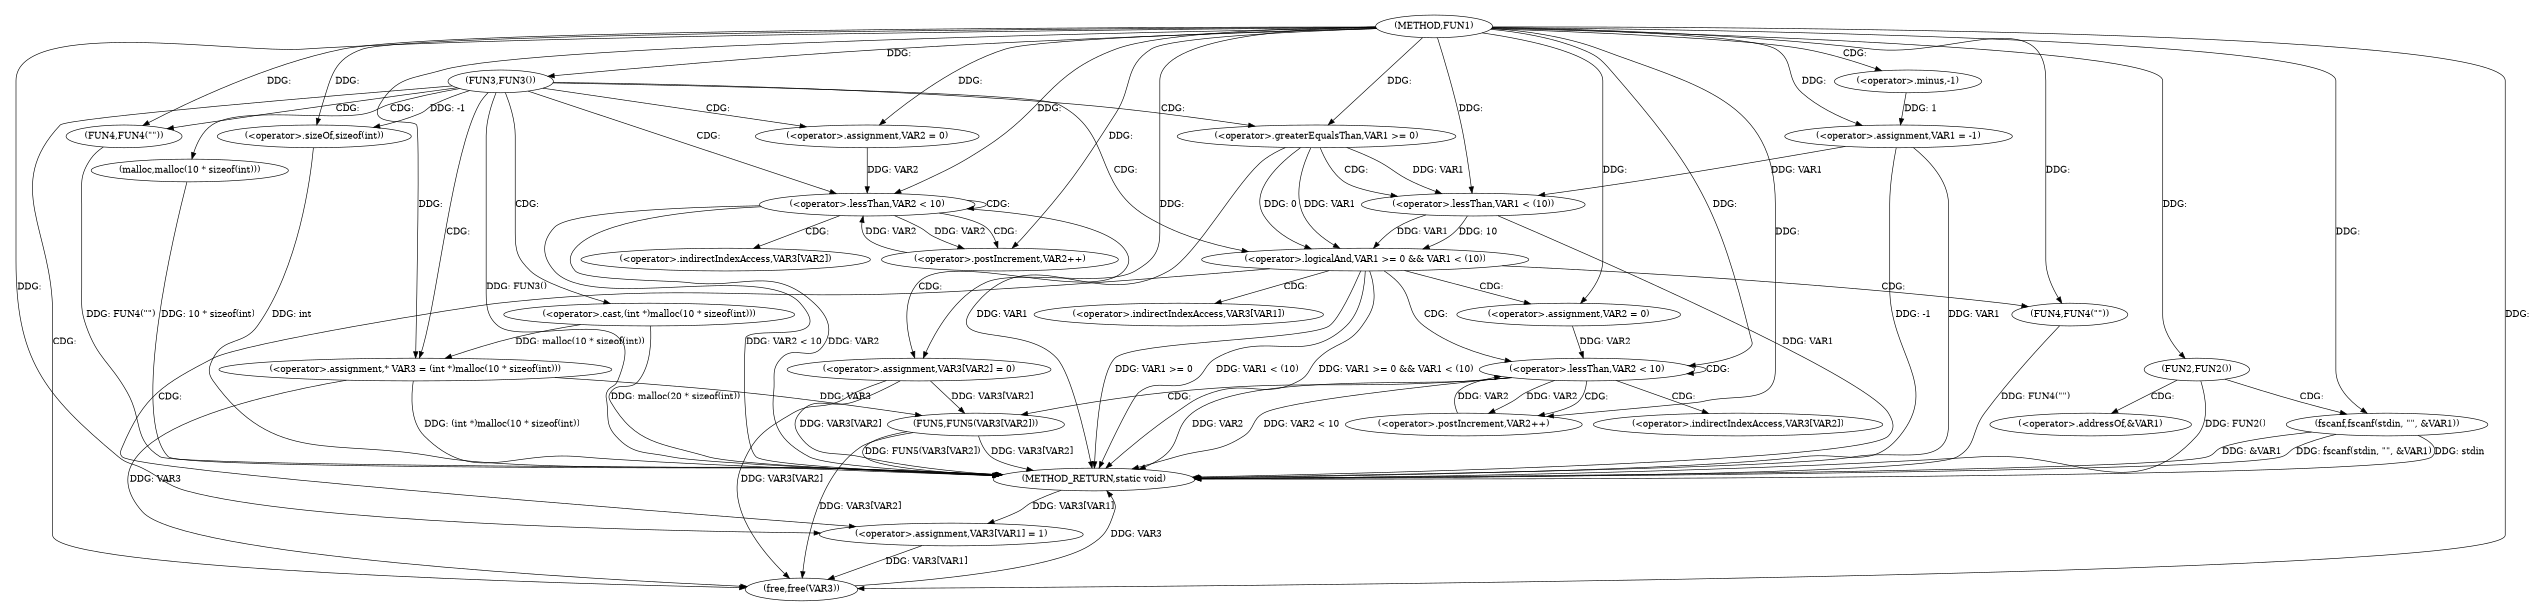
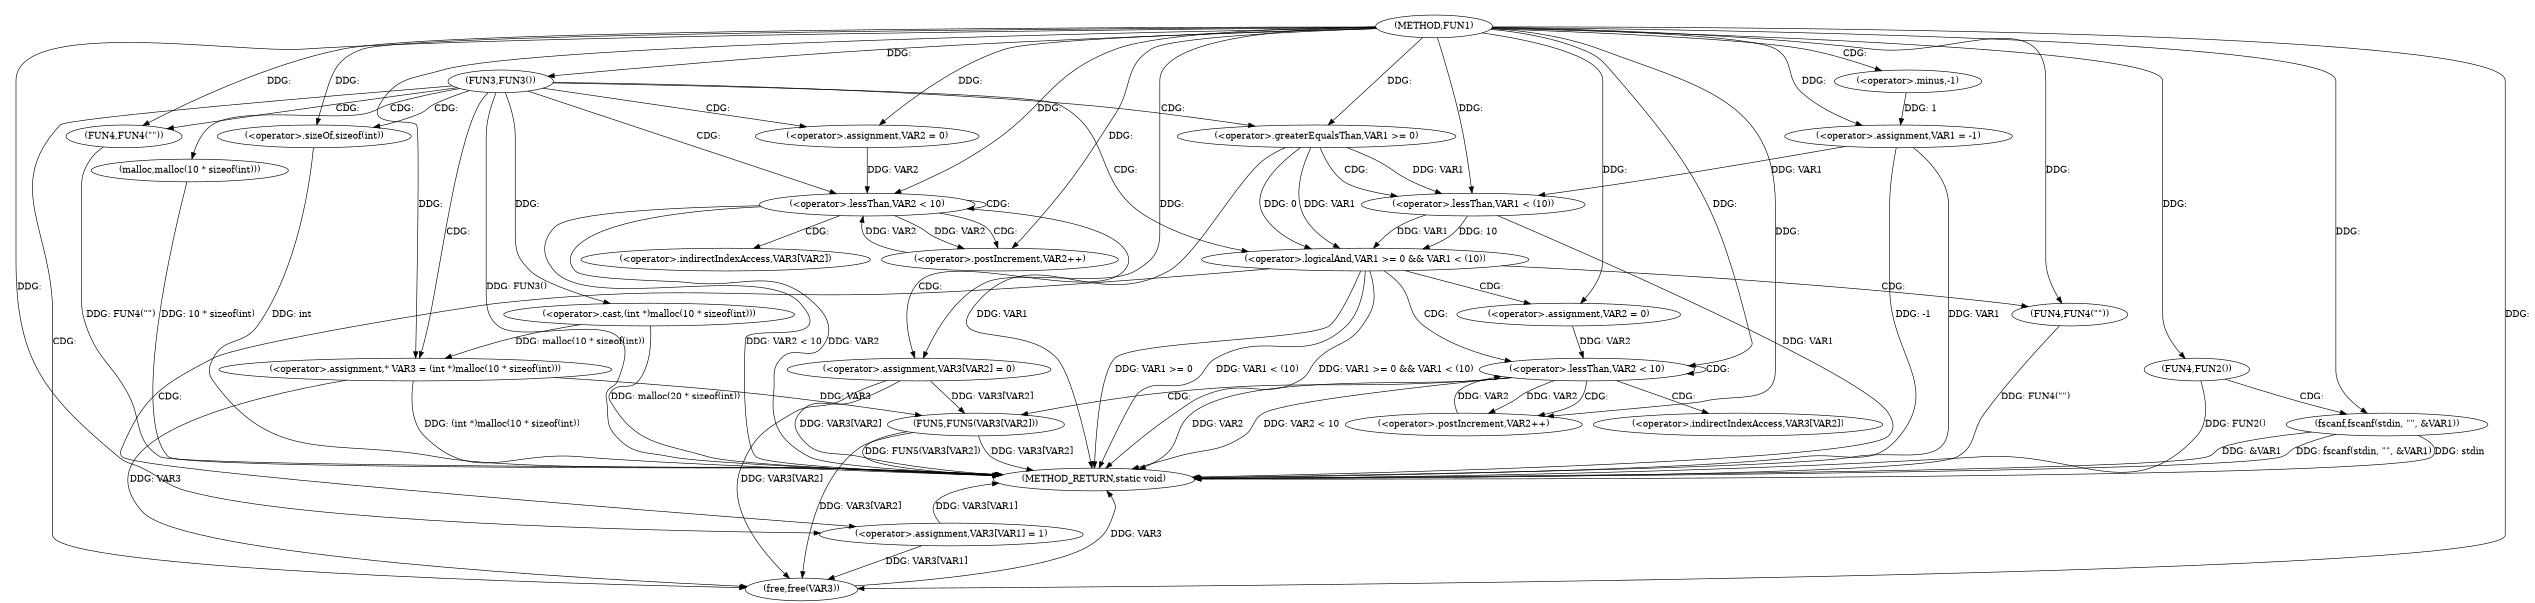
edge "(FUN3,FUN3())" -> "(<operator>.sizeOf,sizeof(int))": label "DDG: -1" -> "CDG: "
edge "(FUN3,FUN3())" -> "(<operator>.cast,(int *)malloc(10 * sizeof(int)))": label "CDG: " -> "DDG: "
node "(<operator>.indirectIndexAccess,VAR3[VAR1])": removed
node "(FUN2,FUN2())": label "(FUN2,FUN2())" -> "(FUN4,FUN2())"
node "(<operator>.addressOf,&VAR1)": removed
edge "(METHOD_RETURN,static void)" -> "(<operator>.assignment,VAR3[VAR1] = 1)": reversed
